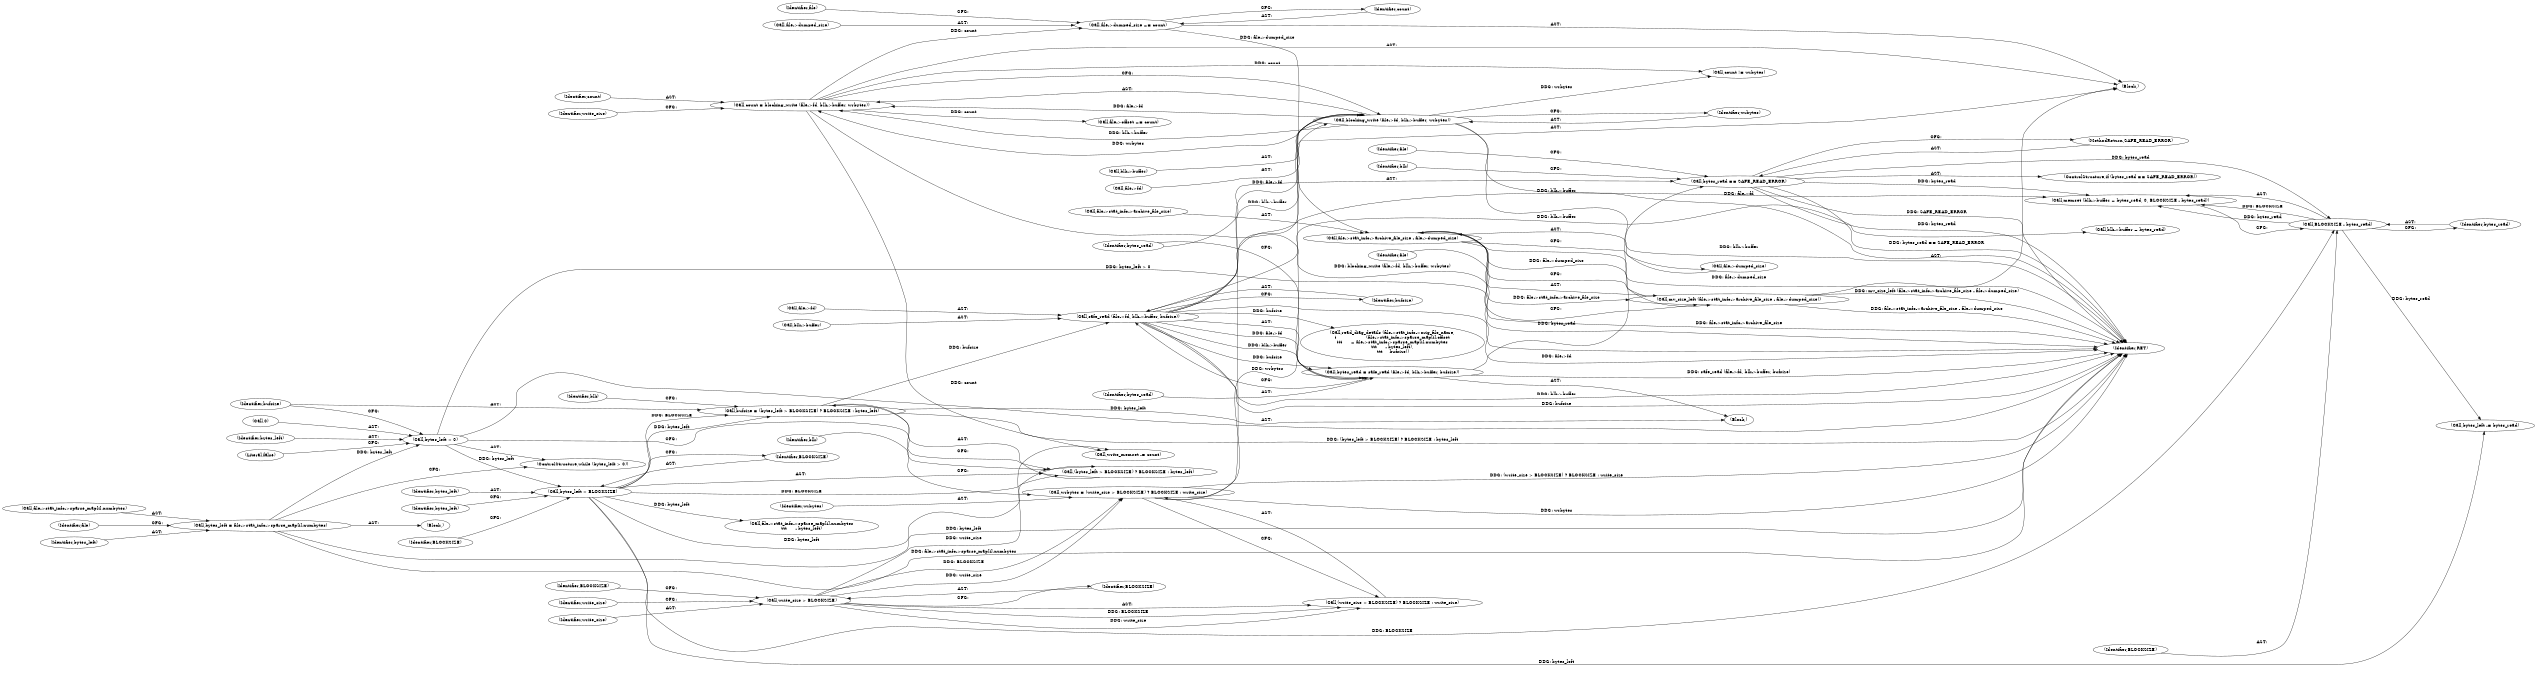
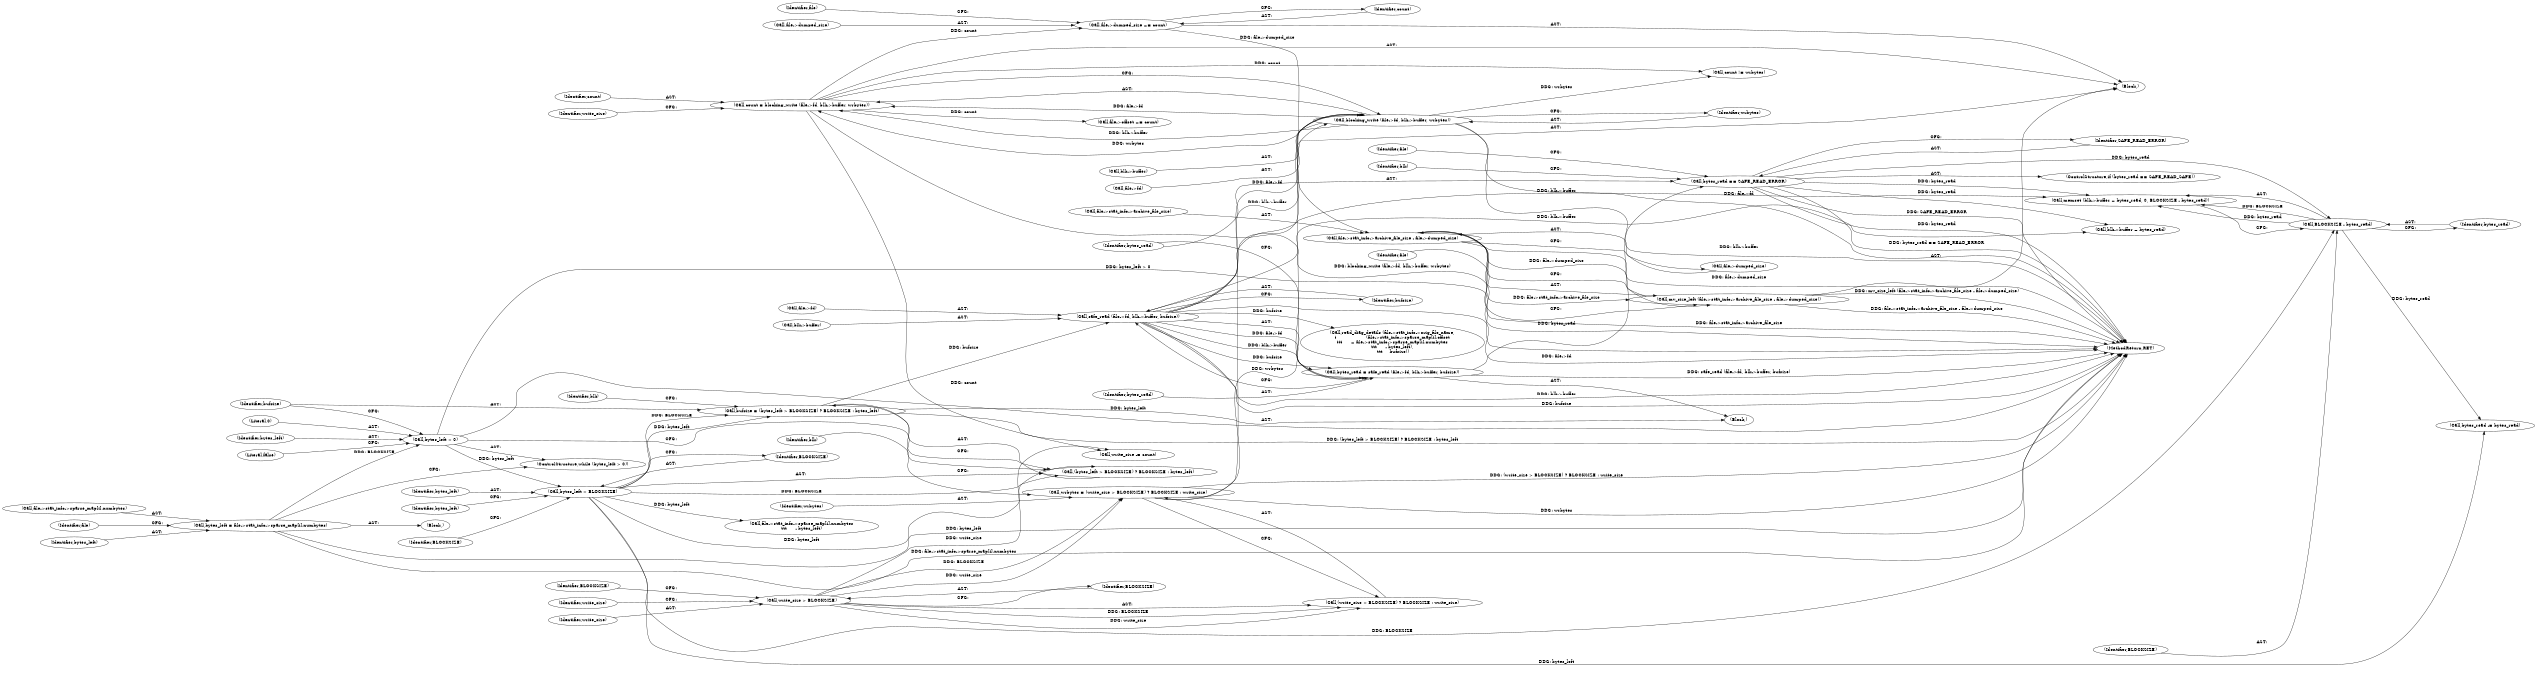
node "(MethodReturn,SAFE_READ_ERROR)": label "(MethodReturn,SAFE_READ_ERROR)" -> "(Identifier,SAFE_READ_ERROR)"
node "(ControlStructure,if (bytes_read == SAFE_READ_ERROR))": label "(ControlStructure,if (bytes_read == SAFE_READ_ERROR))" -> "(ControlStructure,if (bytes_read == SAFE_READ_SAFE))"
edge "(Call,bytes_read == SAFE_READ_ERROR)" -> "(Call,blk->buffer + bytes_read)": added, label "DDG: bytes_read"
node "(Identifier,RET)": label "(Identifier,RET)" -> "(MethodReturn,RET)"
node "(Call,0)": label "(Call,0)" -> "(Literal,0)"
node "(Call,bytes_left -= bytes_read)": label "(Call,bytes_left -= bytes_read)" -> "(Call,bytes_read -= bytes_read)"
edge "(Call,bytes_left = file->stat_info->sparse_map[i].numbytes)" -> "(Call,bytes_left > 0)": label "DDG: bytes_left" -> "DDG: BLOCKSIZE"
node "(Call,write_memset -= count)": label "(Call,write_memset -= count)" -> "(Call,write_size -= count)"
